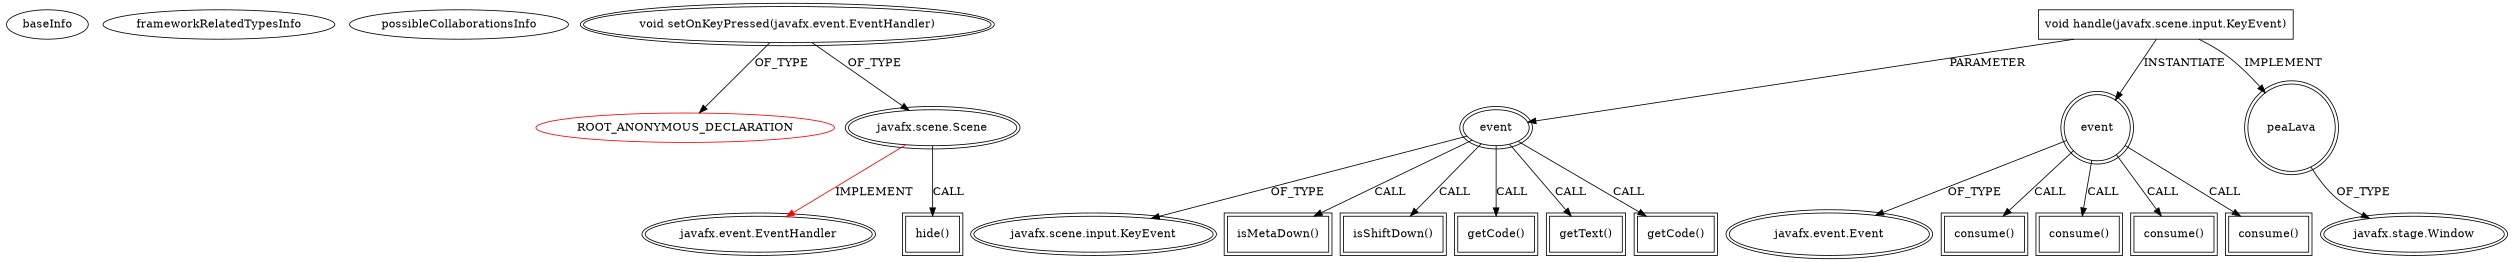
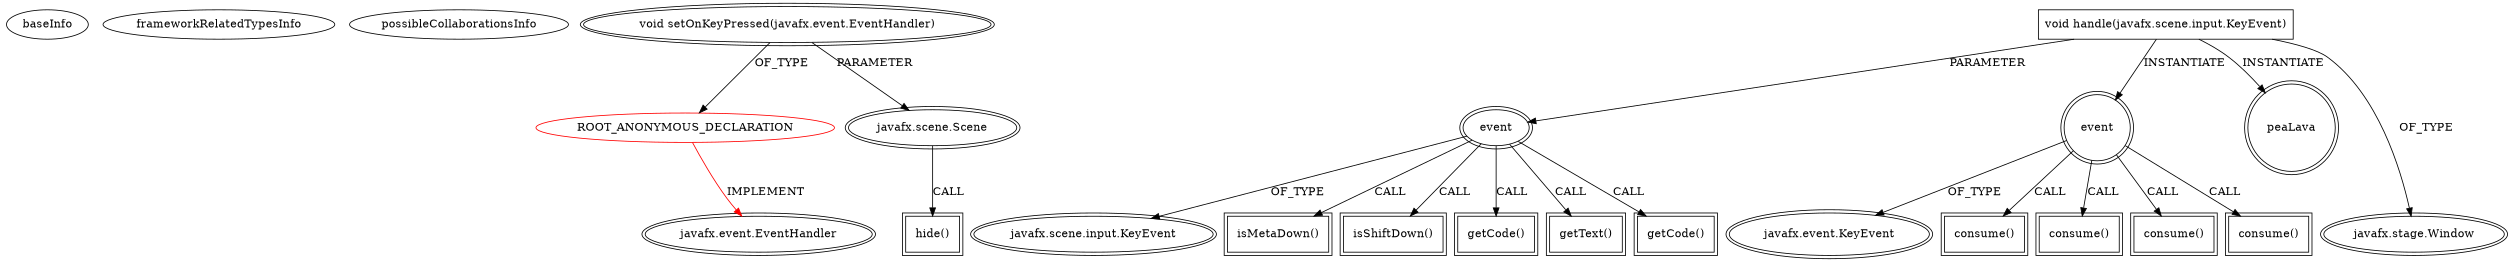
edge "void setOnKeyPressed(javafx.event.EventHandler)" -> "javafx.scene.Scene": label "OF_TYPE" -> "PARAMETER"
edge "void handle(javafx.scene.input.KeyEvent)" -> "peaLava": label "IMPLEMENT" -> "INSTANTIATE"
edge "javafx.scene.Scene" -> "javafx.event.EventHandler": now "ROOT_ANONYMOUS_DECLARATION" -> "javafx.event.EventHandler"
edge "peaLava" -> "javafx.stage.Window": now "void handle(javafx.scene.input.KeyEvent)" -> "javafx.stage.Window"
node "javafx.event.Event": label "javafx.event.Event" -> "javafx.event.KeyEvent"
